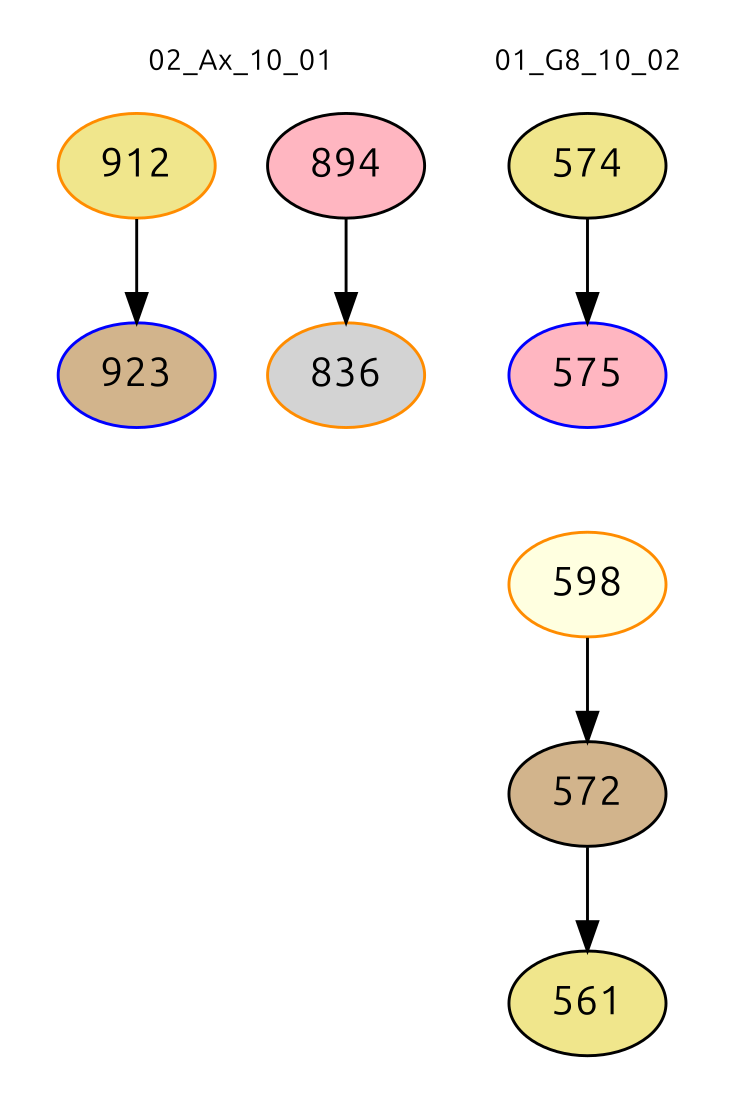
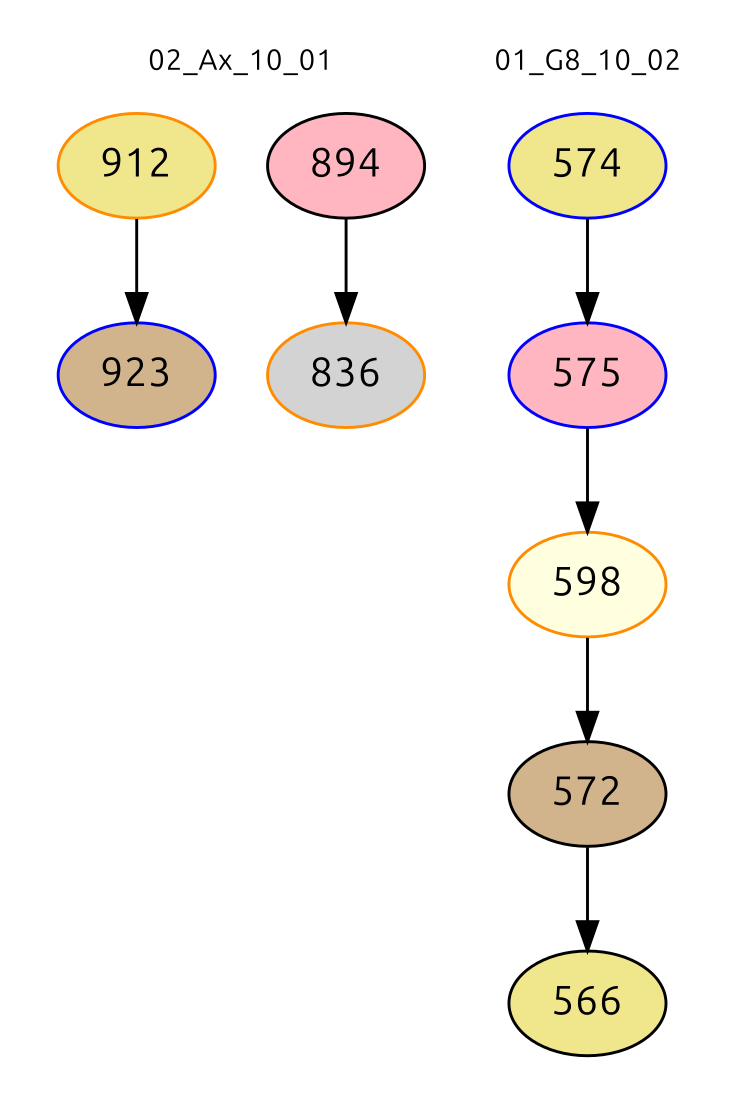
node "574": color black -> blue
edge "575" -> "598": added
node "561": label "561" -> "566"
